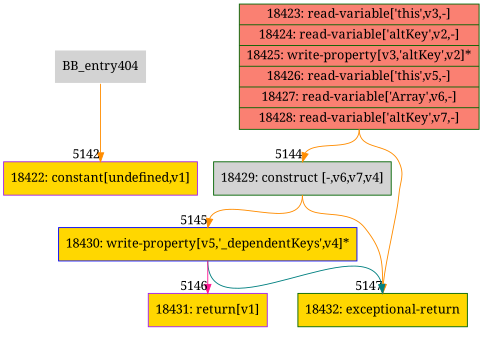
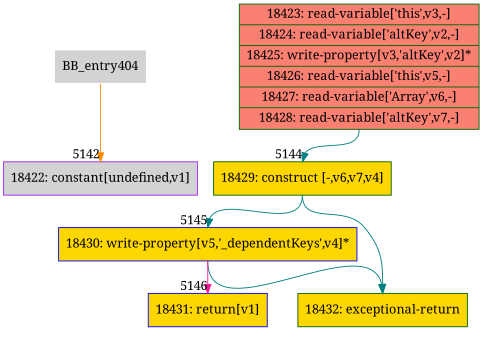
edge "18423: read-variable['this',v3,-]" -> "18429: construct [-,v6,v7,v4]": color darkorange -> teal
node "18422: constant[undefined,v1]": fillcolor gold -> lightgrey
node "18429: construct [-,v6,v7,v4]": fillcolor lightgrey -> gold
edge "18423: read-variable['this',v3,-]" -> "18432: exceptional-return": removed
edge "18429: construct [-,v6,v7,v4]" -> "18430: write-property[v5,'_dependentKeys',v4]*": color darkorange -> teal
edge "18429: construct [-,v6,v7,v4]" -> "18432: exceptional-return": color darkorange -> teal
node "18431: return[v1]": color purple -> blue
